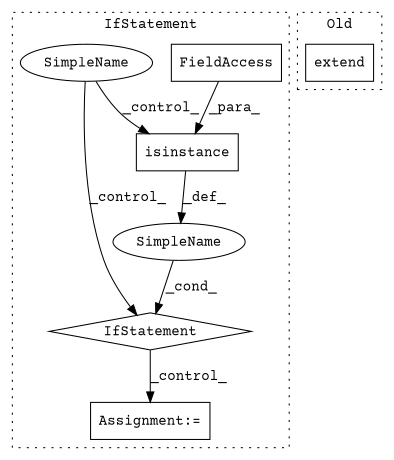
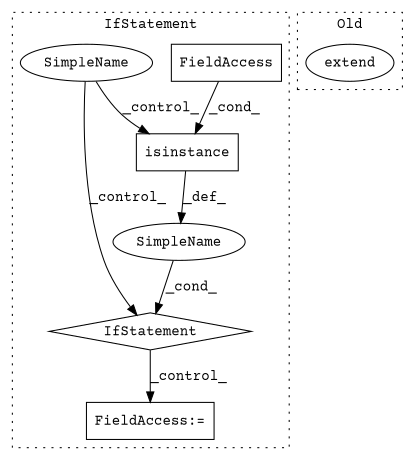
node "extend": shape box -> ellipse
edge "FieldAccess" -> "isinstance": label "_para_" -> "_cond_"
node "Assignment:=": label "Assignment:=" -> "FieldAccess:="
